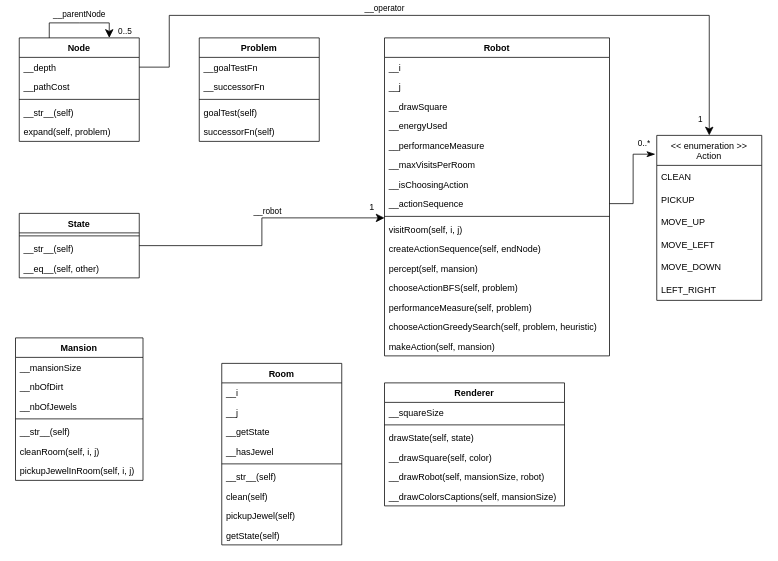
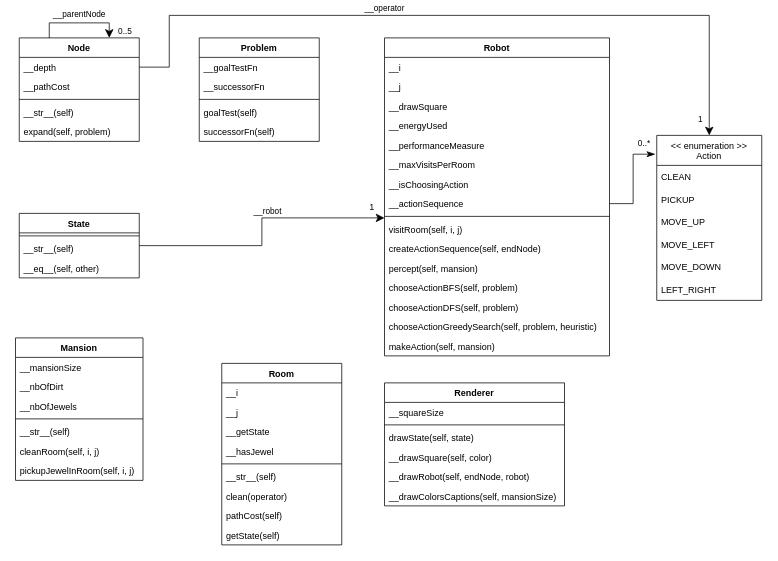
node "performanceMeasure(self, problem)": label "performanceMeasure(self, problem)" -> "chooseActionDFS(self, problem)"
node "__drawRobot(self, mansionSize, robot)": label "__drawRobot(self, mansionSize, robot)" -> "__drawRobot(self, endNode, robot)"
node "clean(self)": label "clean(self)" -> "clean(operator)"
node "pickupJewel(self)": label "pickupJewel(self)" -> "pathCost(self)"
